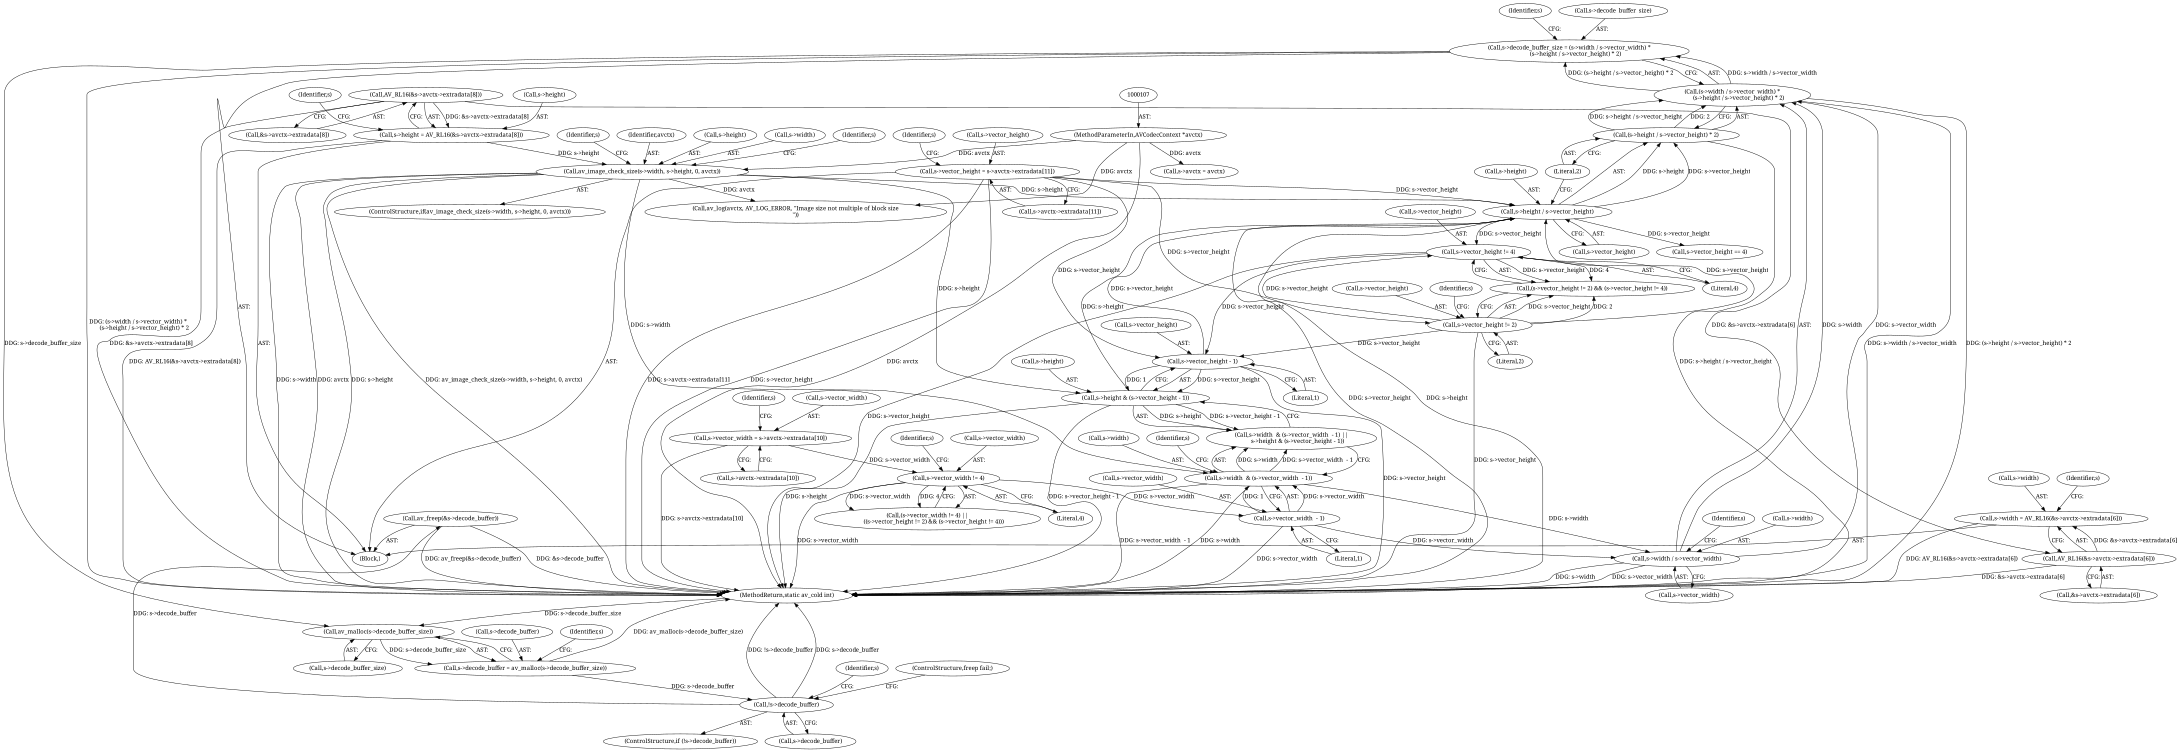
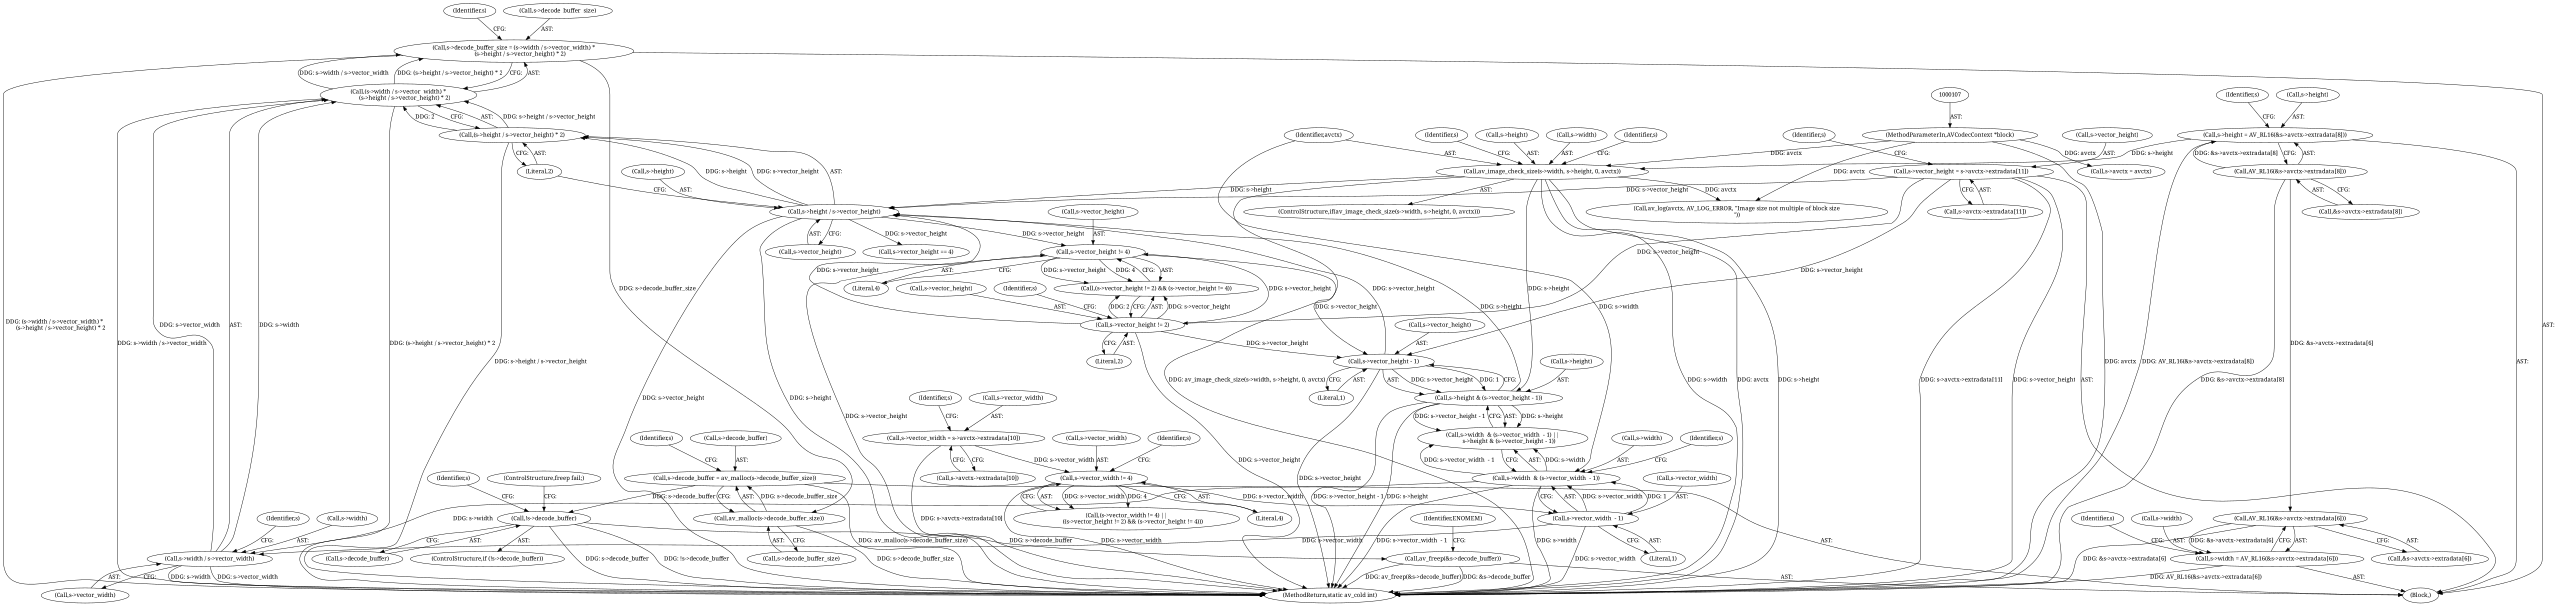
node "(MethodParameterIn,AVCodecContext *avctx)": label "(MethodParameterIn,AVCodecContext *avctx)" -> "(MethodParameterIn,AVCodecContext *block)"
edge "(Call,av_image_check_size(s->width, s->height, 0, avctx))" -> "(Call,s->width  & (s->vector_width  - 1))": now "(Identifier,avctx)" -> "(Call,s->width  & (s->vector_width  - 1))"
edge "(Call,s->decode_buffer = av_malloc(s->decode_buffer_size))" -> "(Block,)": added, label "AST:"
node "(Identifier,ENOMEM)": added
edge "(MethodReturn,static av_cold int)" -> "(Call,av_malloc(s->decode_buffer_size))": reversed
